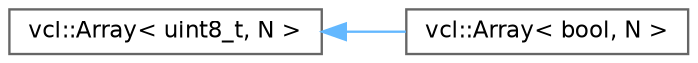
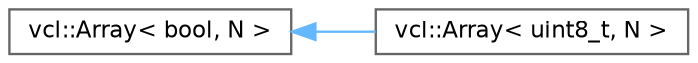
edge "vcl::Array< bool, N >" -> "vcl::Array< uint8_t, N >": reversed
